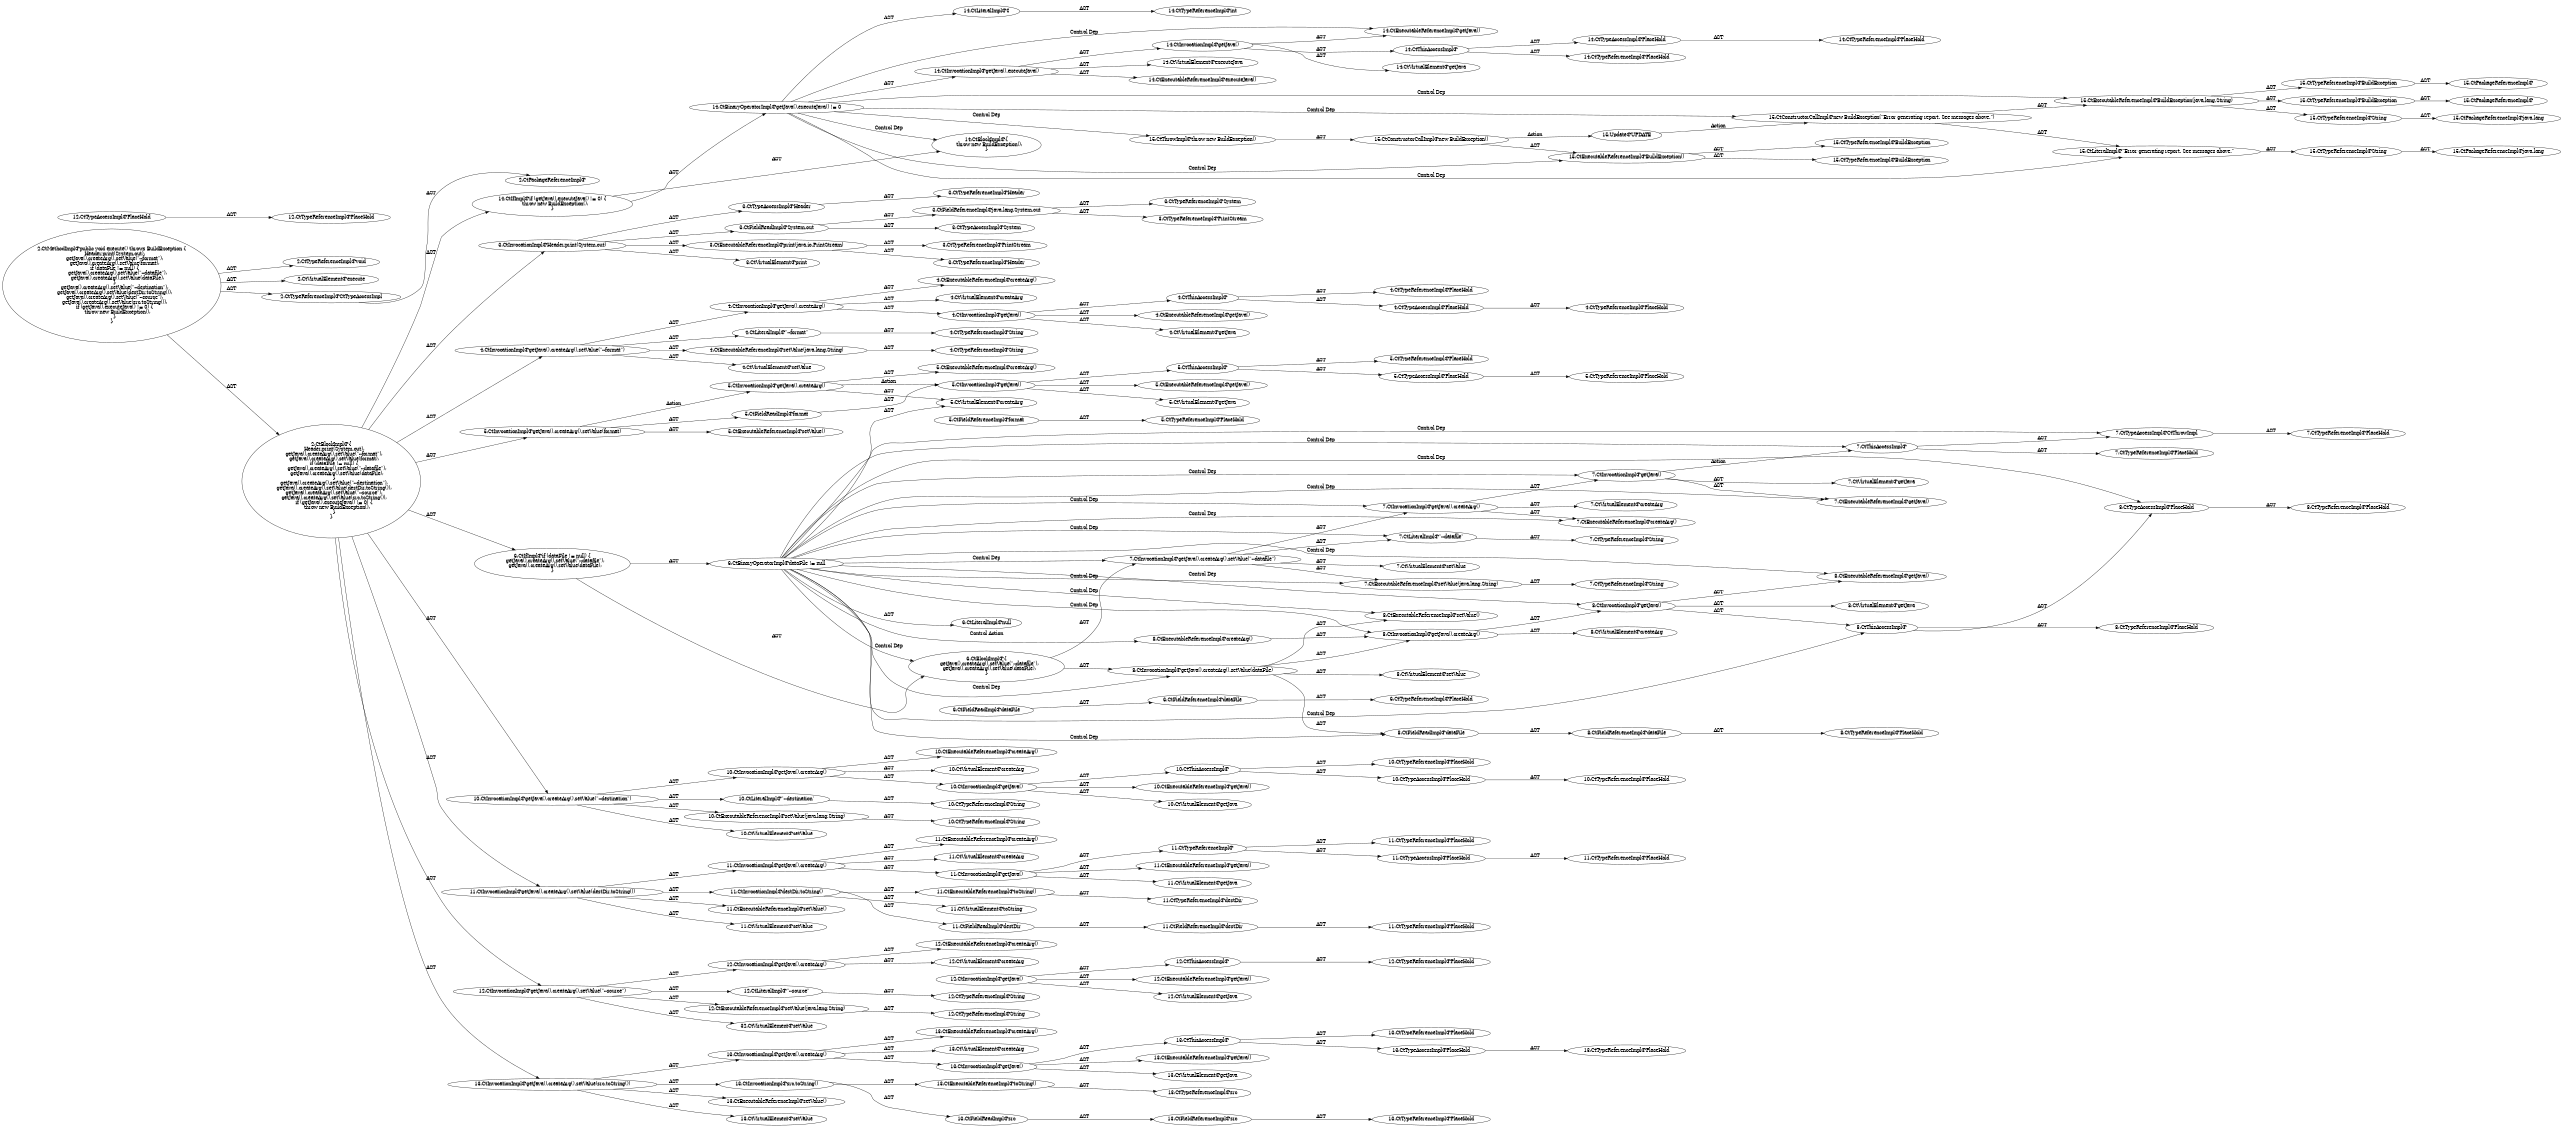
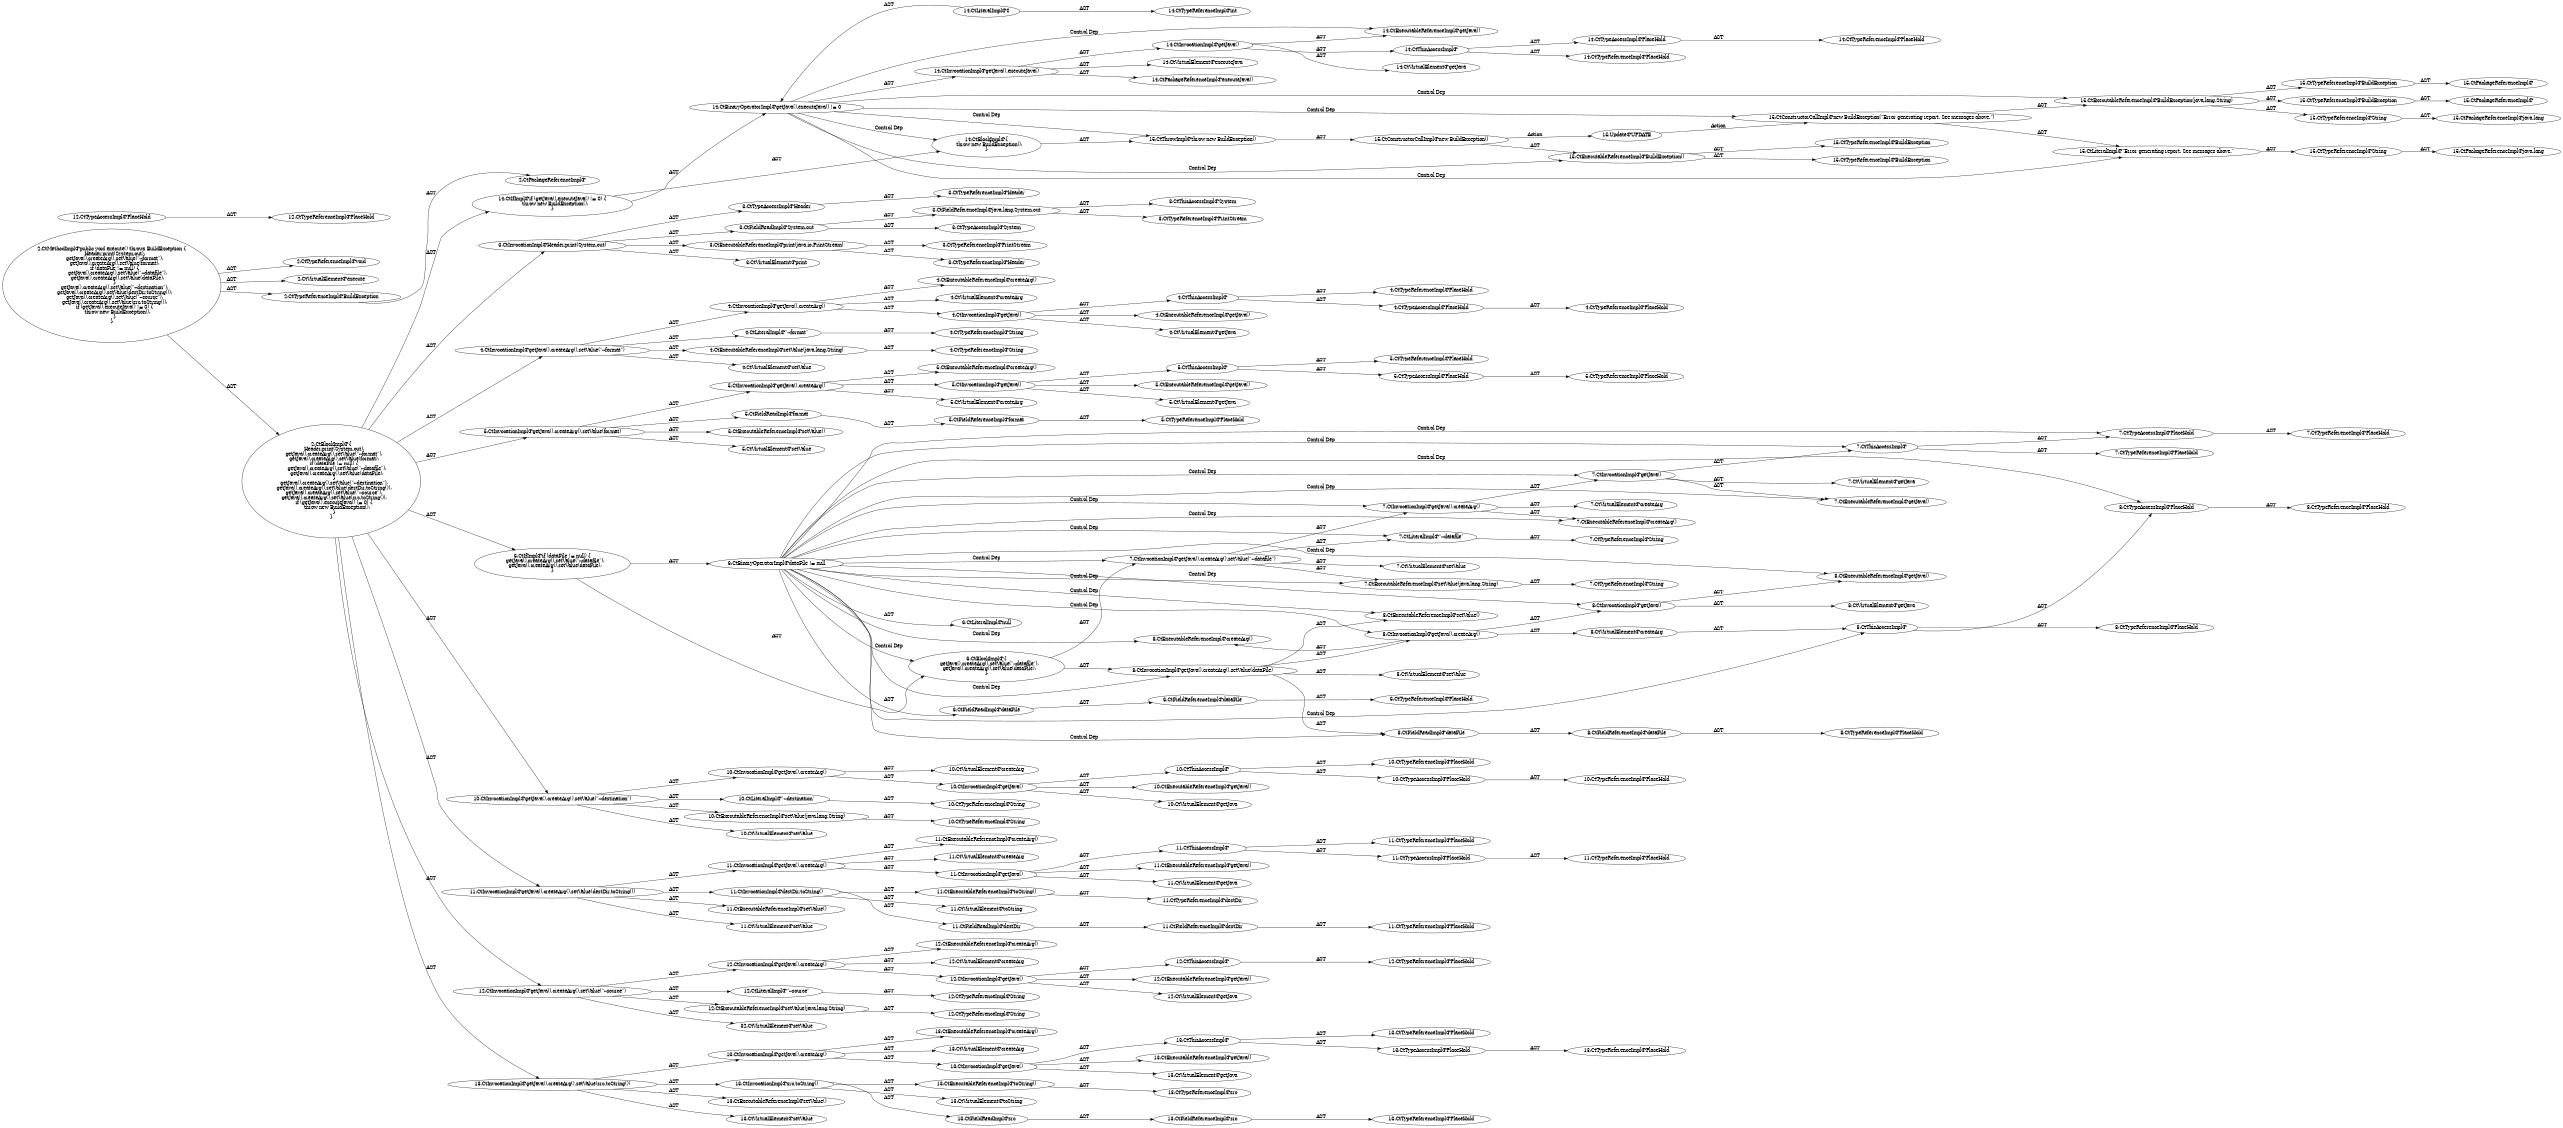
edge "14:CtBinaryOperatorImpl@getJava().executeJava() != 0" -> "14:CtLiteralImpl@0": reversed
node "14:CtExecutableReferenceImpl@executeJava()": label "14:CtExecutableReferenceImpl@executeJava()" -> "14:CtPackageReferenceImpl@executeJava()"
edge "14:CtBlockImpl@{ throw new BuildException(); }" -> "15:CtThrowImpl@throw new BuildException()": added, label "AST"
node "3:CtTypeReferenceImpl@System": label "3:CtTypeReferenceImpl@System" -> "3:CtThisAccessImpl@System"
node "2:CtTypeReferenceImpl@CtTypeAccessImpl": label "2:CtTypeReferenceImpl@CtTypeAccessImpl" -> "2:CtTypeReferenceImpl@BuildException"
edge "5:CtInvocationImpl@getJava().createArg()" -> "5:CtInvocationImpl@getJava()": label "Action" -> "AST"
edge "5:CtInvocationImpl@getJava().createArg().setValue(format)" -> "5:CtInvocationImpl@getJava().createArg()": label "Action" -> "AST"
edge "5:CtFieldReadImpl@format" -> "5:CtInvocationImpl@getJava()": now "5:CtFieldReadImpl@format" -> "5:CtFieldReferenceImpl@format"
node "7:CtTypeAccessImpl@CtThrowImpl": label "7:CtTypeAccessImpl@CtThrowImpl" -> "7:CtTypeAccessImpl@PlaceHold"
node "5:CtVirtualElement@setValue": added
edge "7:CtInvocationImpl@getJava()" -> "7:CtThisAccessImpl@": label "Action" -> "AST"
edge "6:CtBinaryOperatorImpl@dataFile != null" -> "5:CtVirtualElement@createArg": now "6:CtBinaryOperatorImpl@dataFile != null" -> "6:CtFieldReadImpl@dataFile"
edge "8:CtInvocationImpl@getJava()" -> "8:CtThisAccessImpl@": now "8:CtVirtualElement@createArg" -> "8:CtThisAccessImpl@"
edge "6:CtBinaryOperatorImpl@dataFile != null" -> "8:CtExecutableReferenceImpl@createArg()": label "Control Action" -> "Control Dep"
edge "8:CtExecutableReferenceImpl@createArg()" -> "8:CtInvocationImpl@getJava().createArg()": reversed
node "10:CtExecutableReferenceImpl@createArg()": removed
node "11:CtTypeReferenceImpl@": label "11:CtTypeReferenceImpl@" -> "11:CtThisAccessImpl@"
edge "12:CtInvocationImpl@getJava().createArg()" -> "12:CtInvocationImpl@getJava()": added, label "AST"
node "13:CtVirtualElement@toString": added
